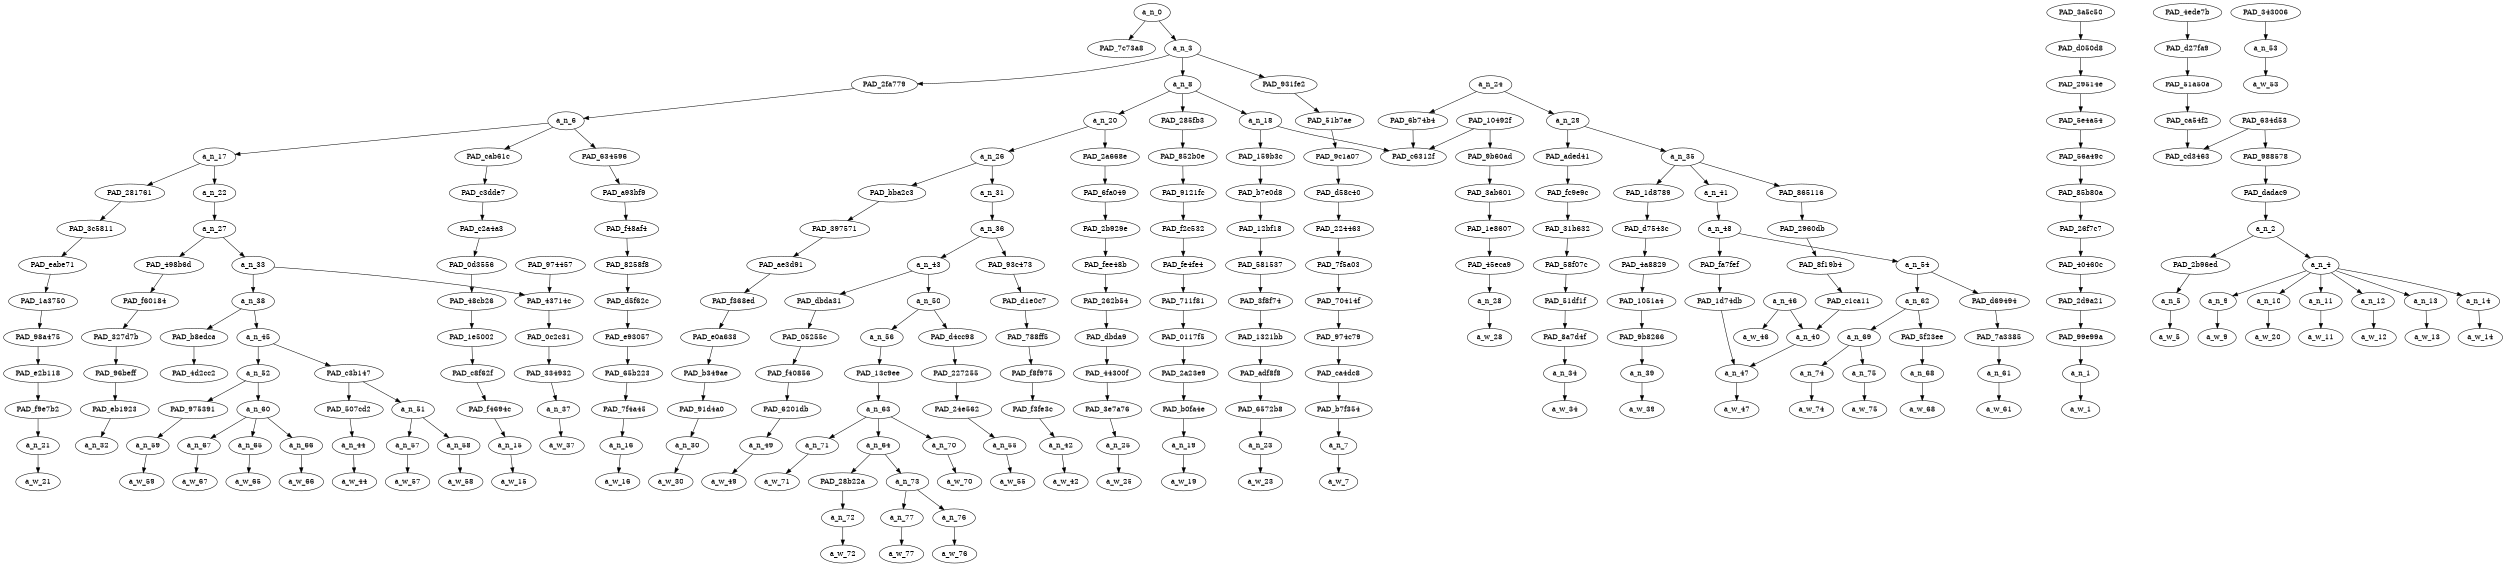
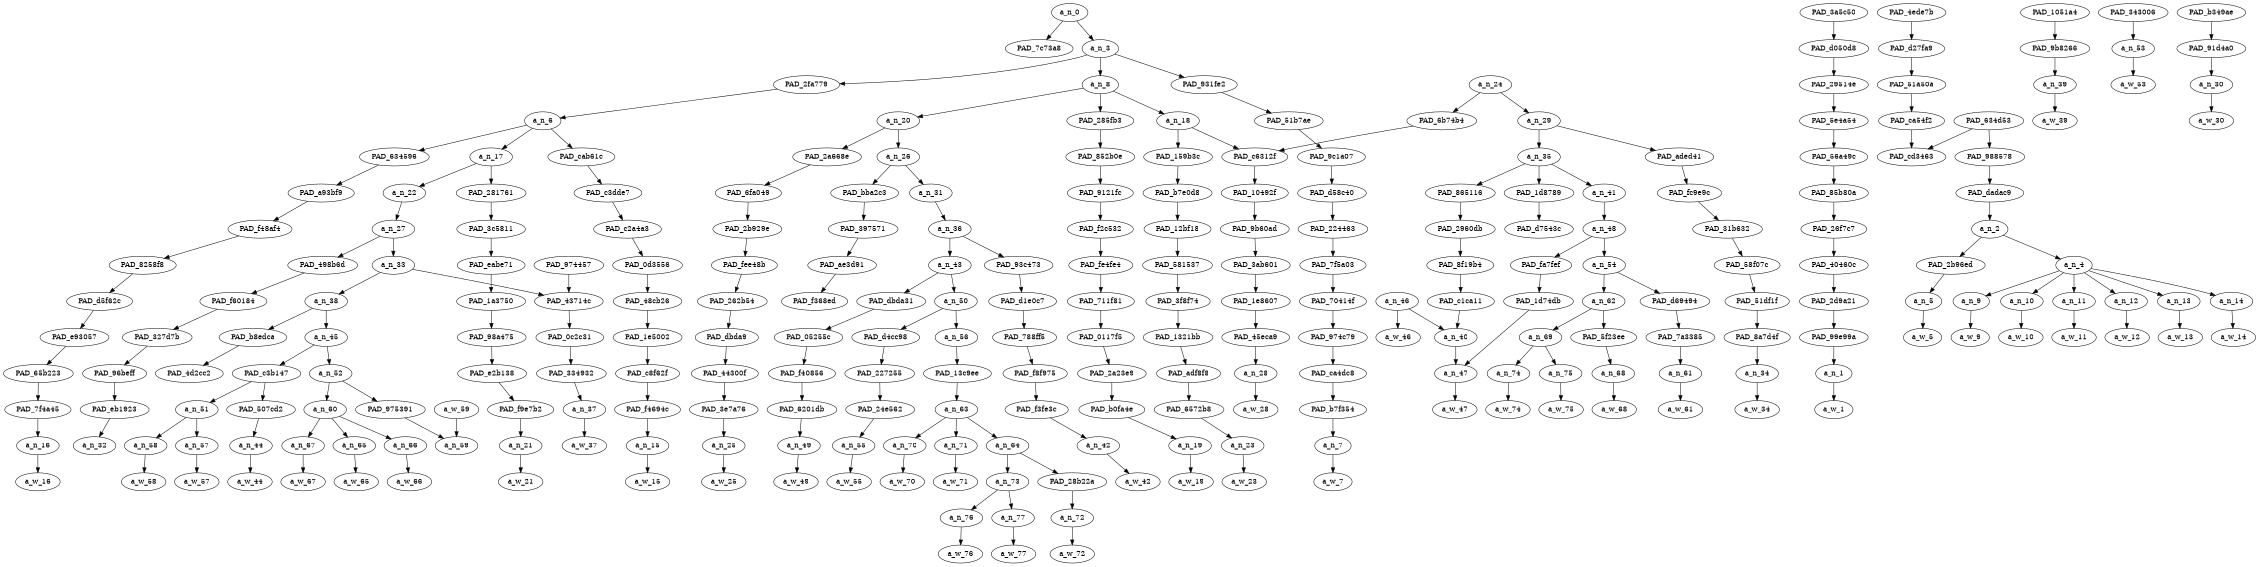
edge "PAD_10492f" -> "PAD_c6312f": reversed
node "PAD_4a8829": removed
node "PAD_e0a638": removed
node "a_w_20": label "a_w_20" -> "a_w_10"
node "PAD_e2b118": label "PAD_e2b118" -> "PAD_e2b138"
edge "a_n_59" -> "a_w_59": reversed
